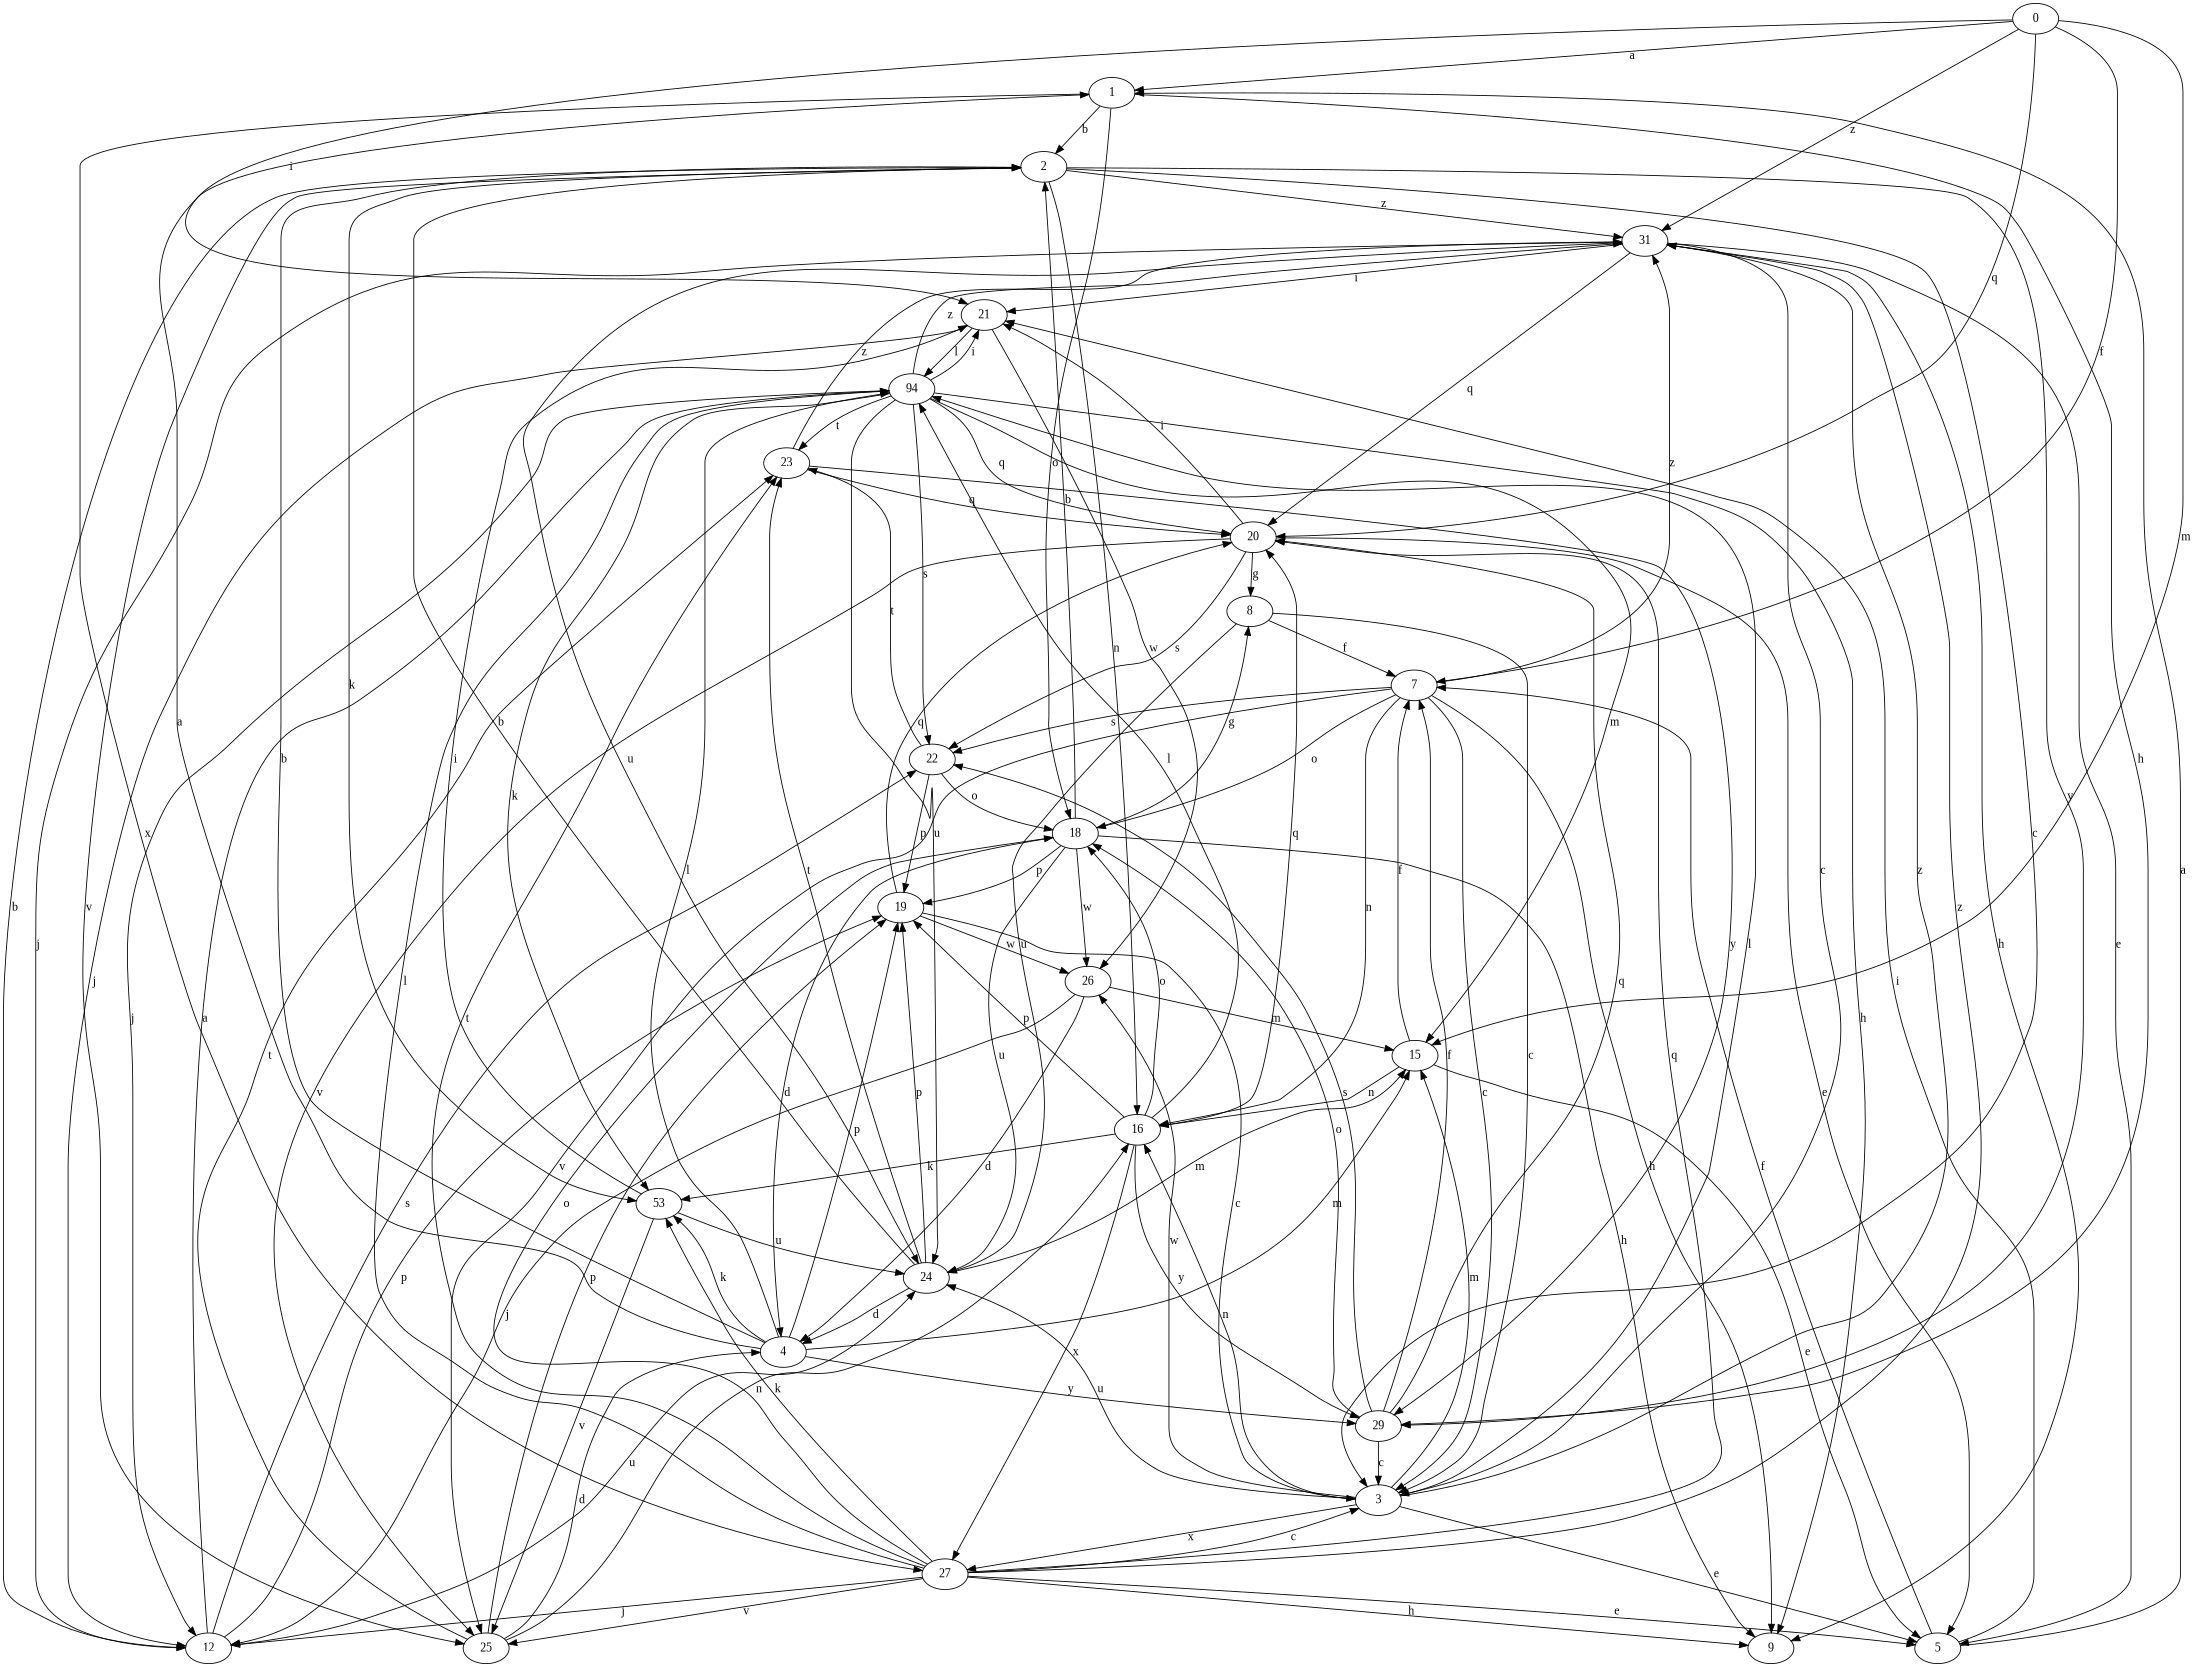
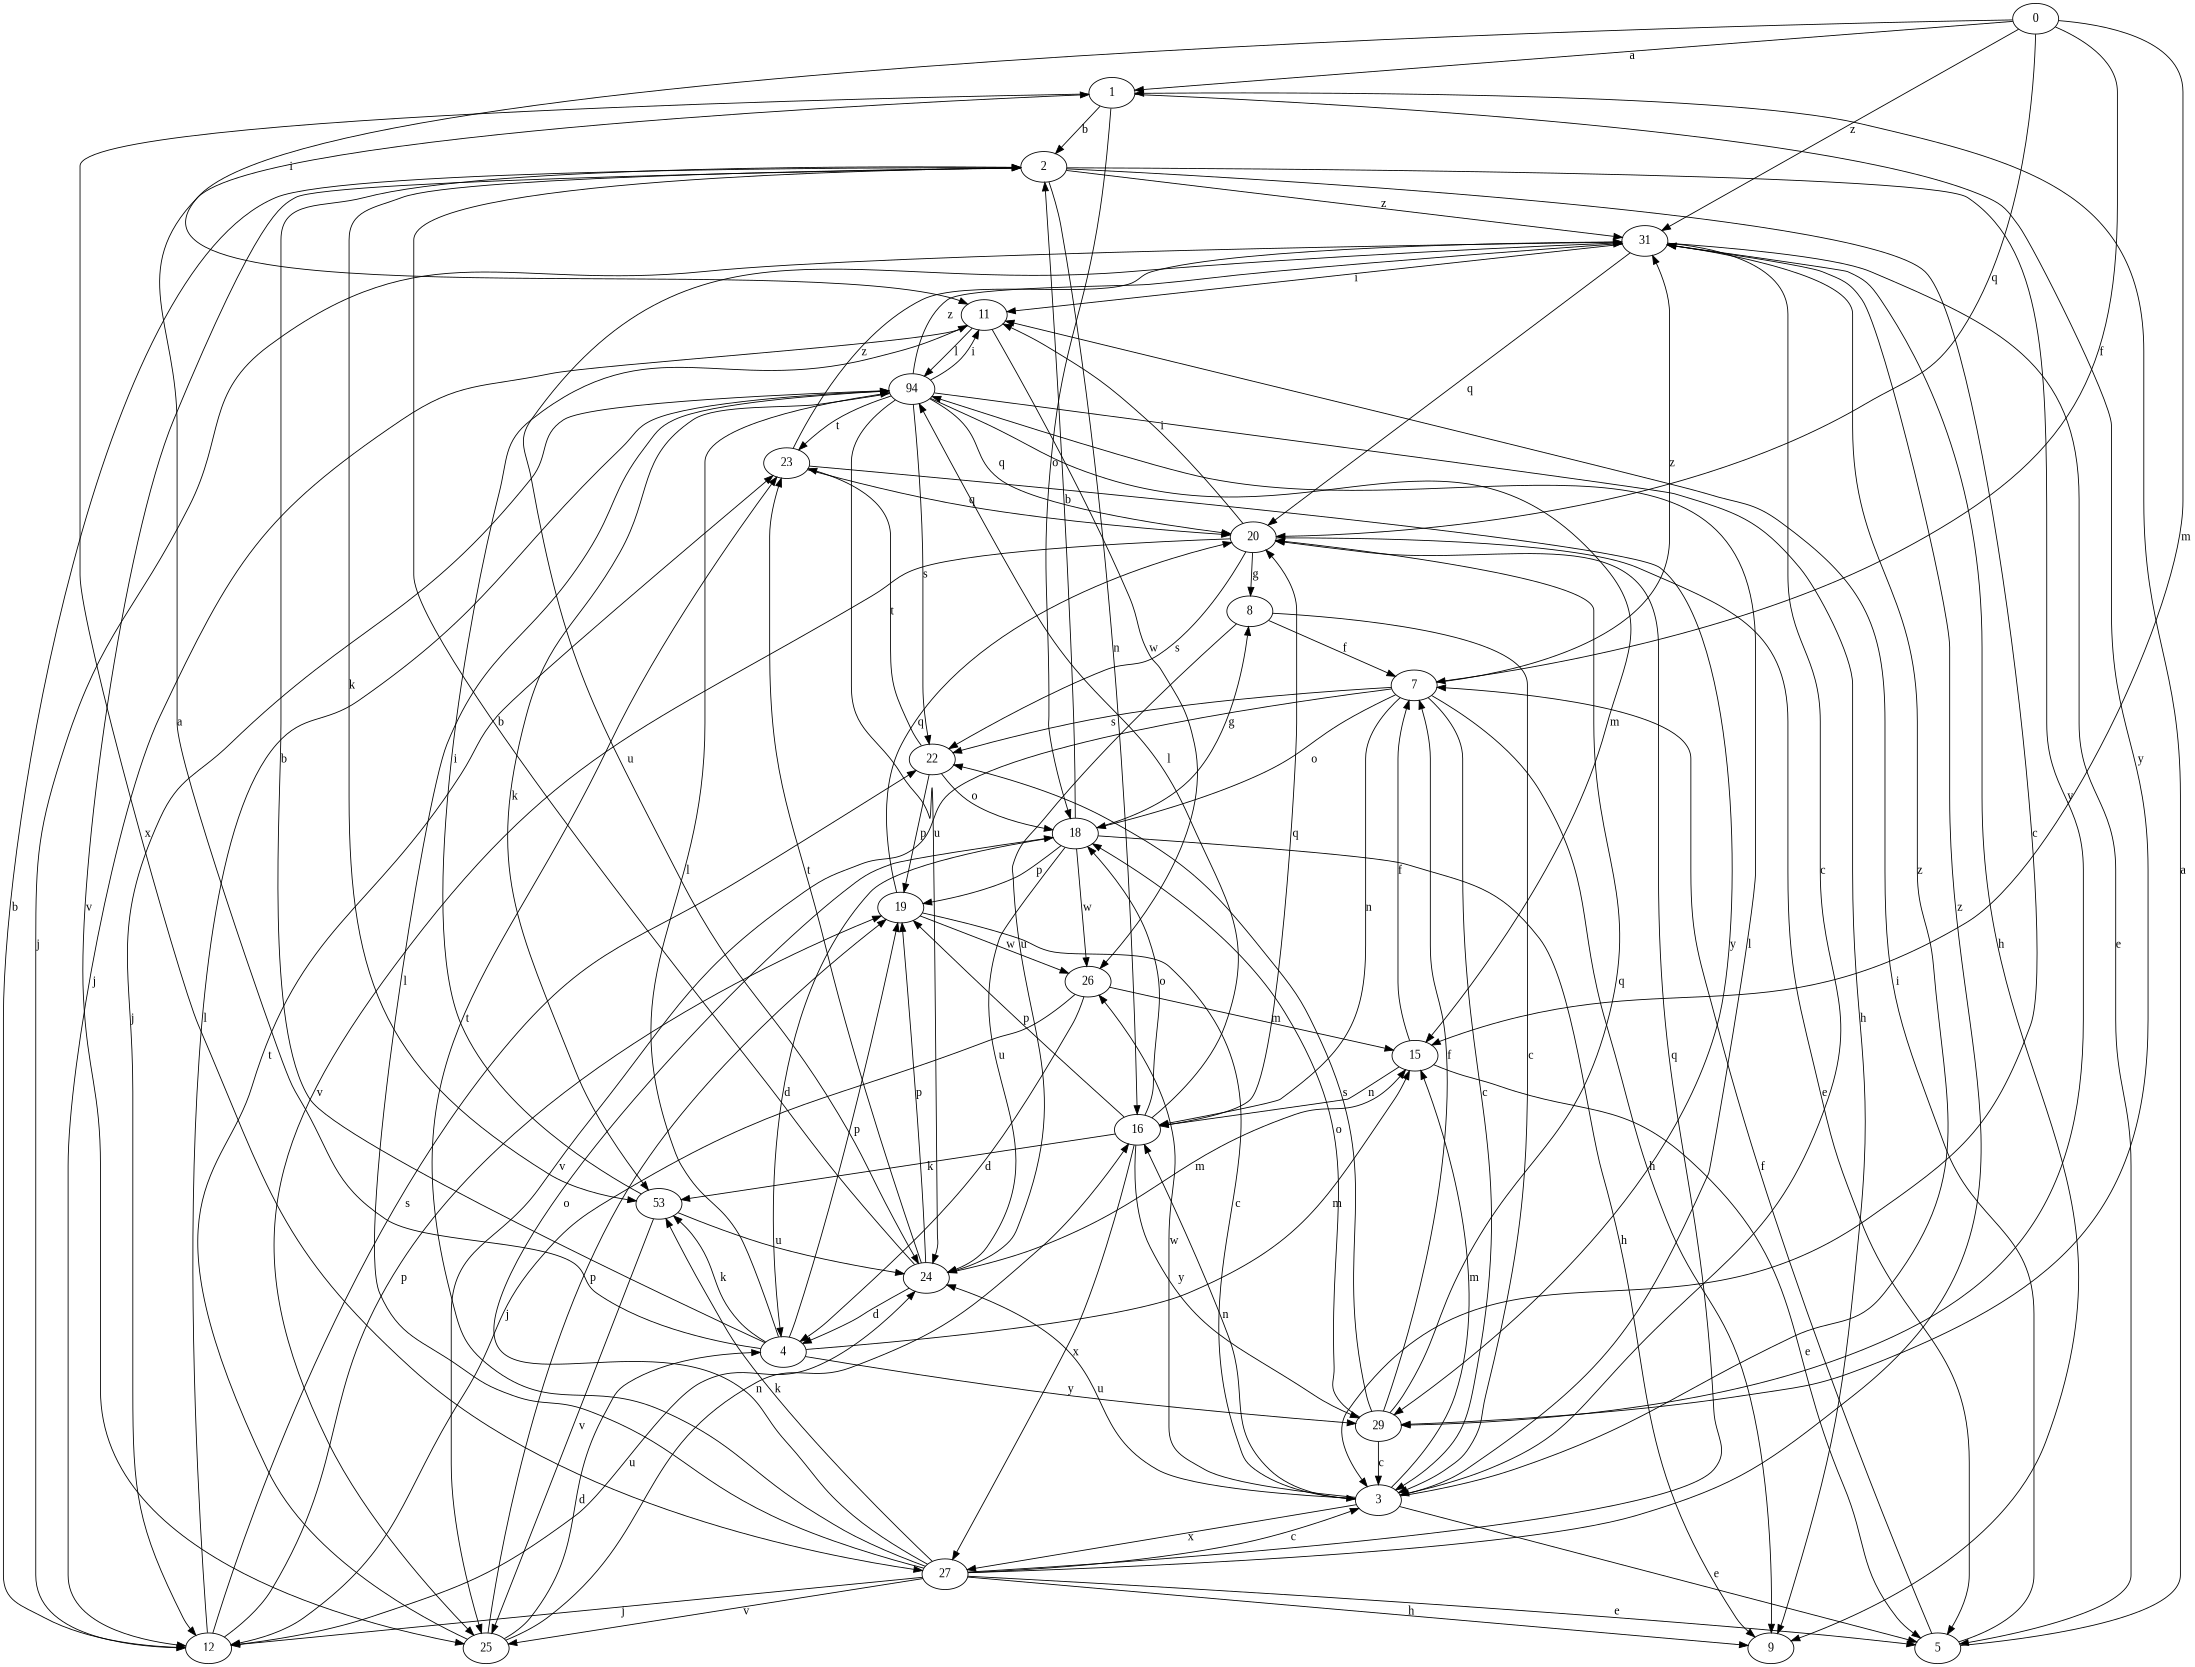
node "21": label "21" -> "11"
edge "1" -> "29": label "h" -> "y"
edge "12" -> "94": label "a" -> "l"
